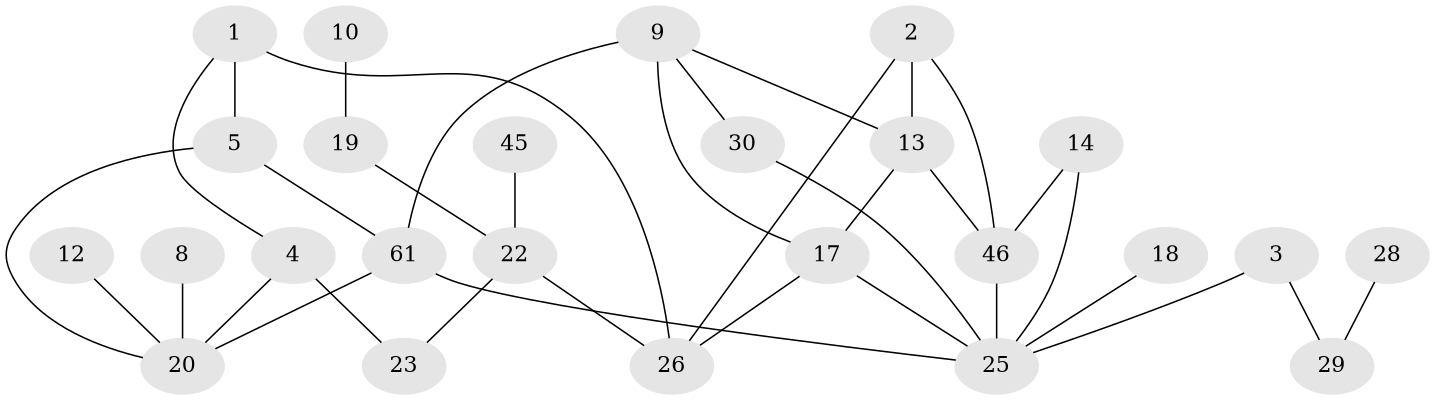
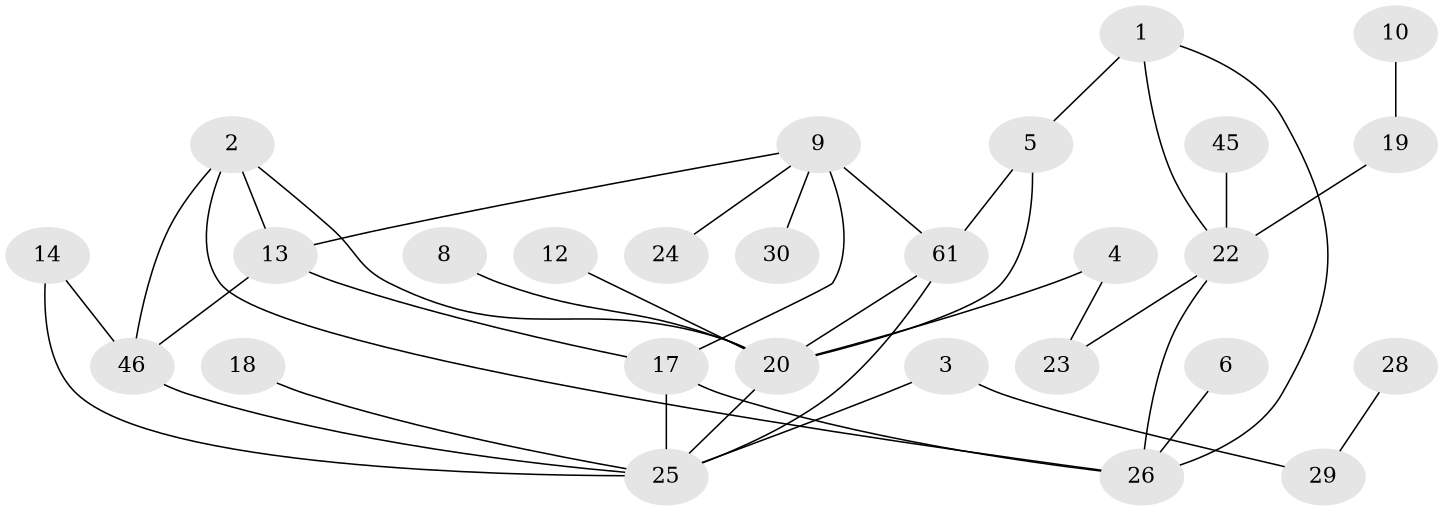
edge "1" -- "4": now "1" -- "22"
edge "30" -- "25": now "20" -- "25"
node "24": added
edge "2" -- "20": added
node "6": added
